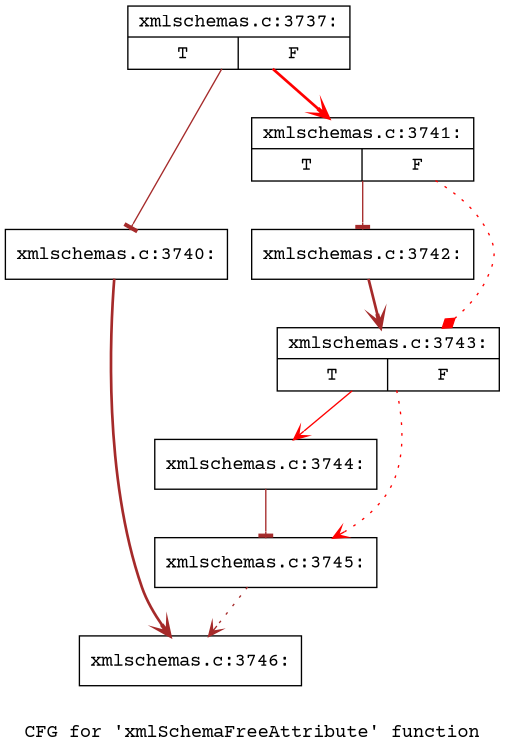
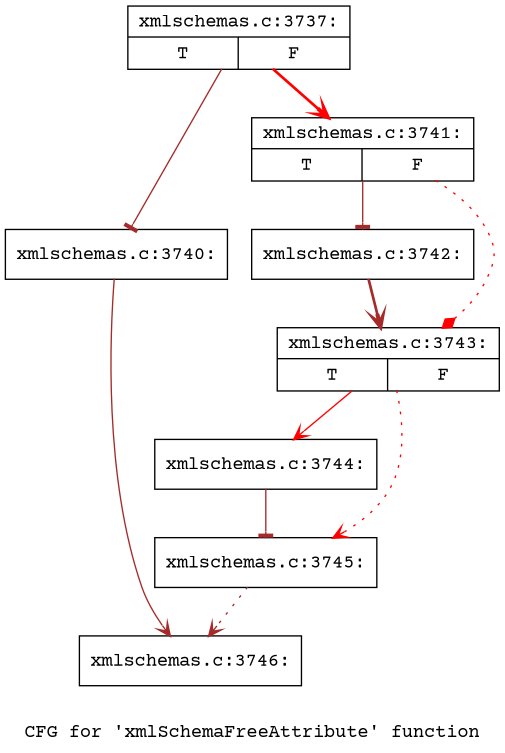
edge "xmlschemas.c:3740:" -> "xmlschemas.c:3746:": style bold -> solid
